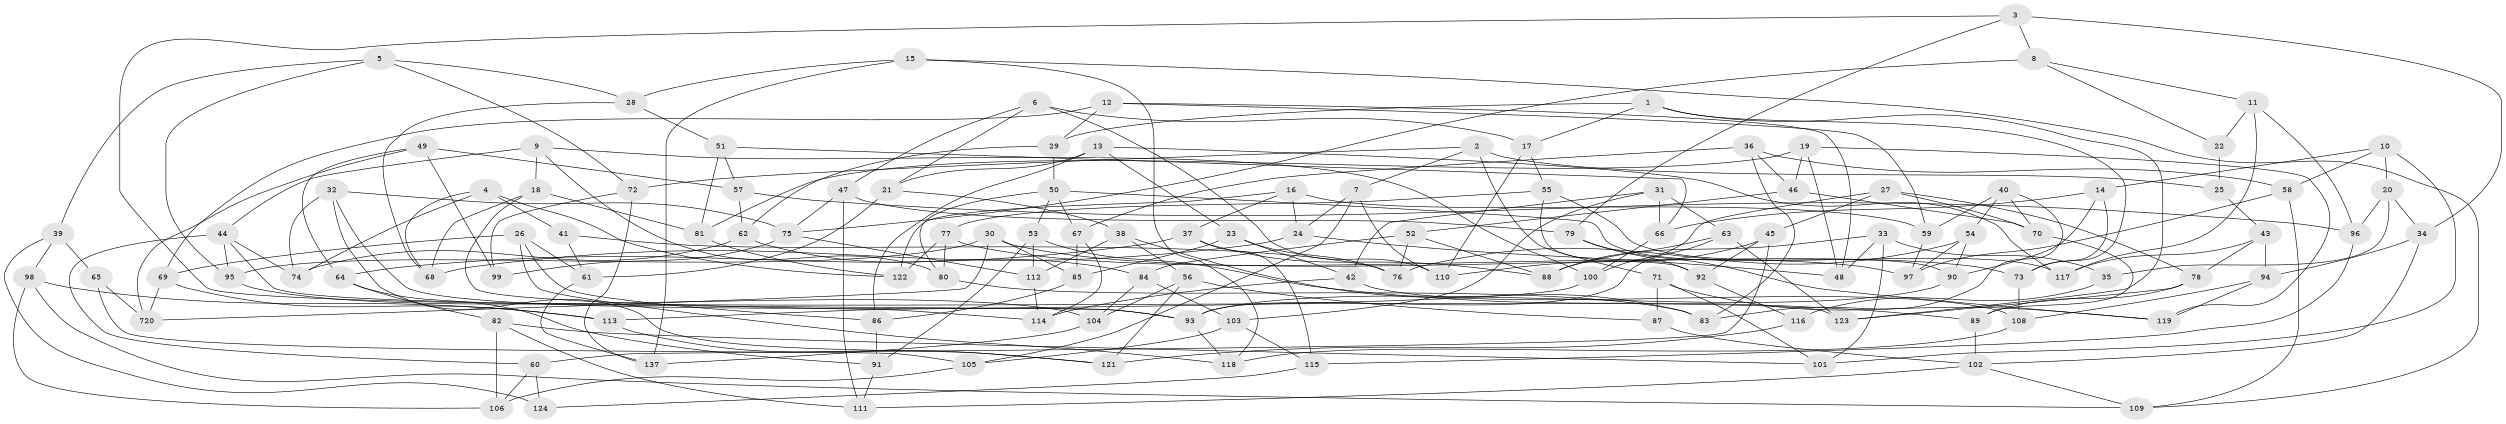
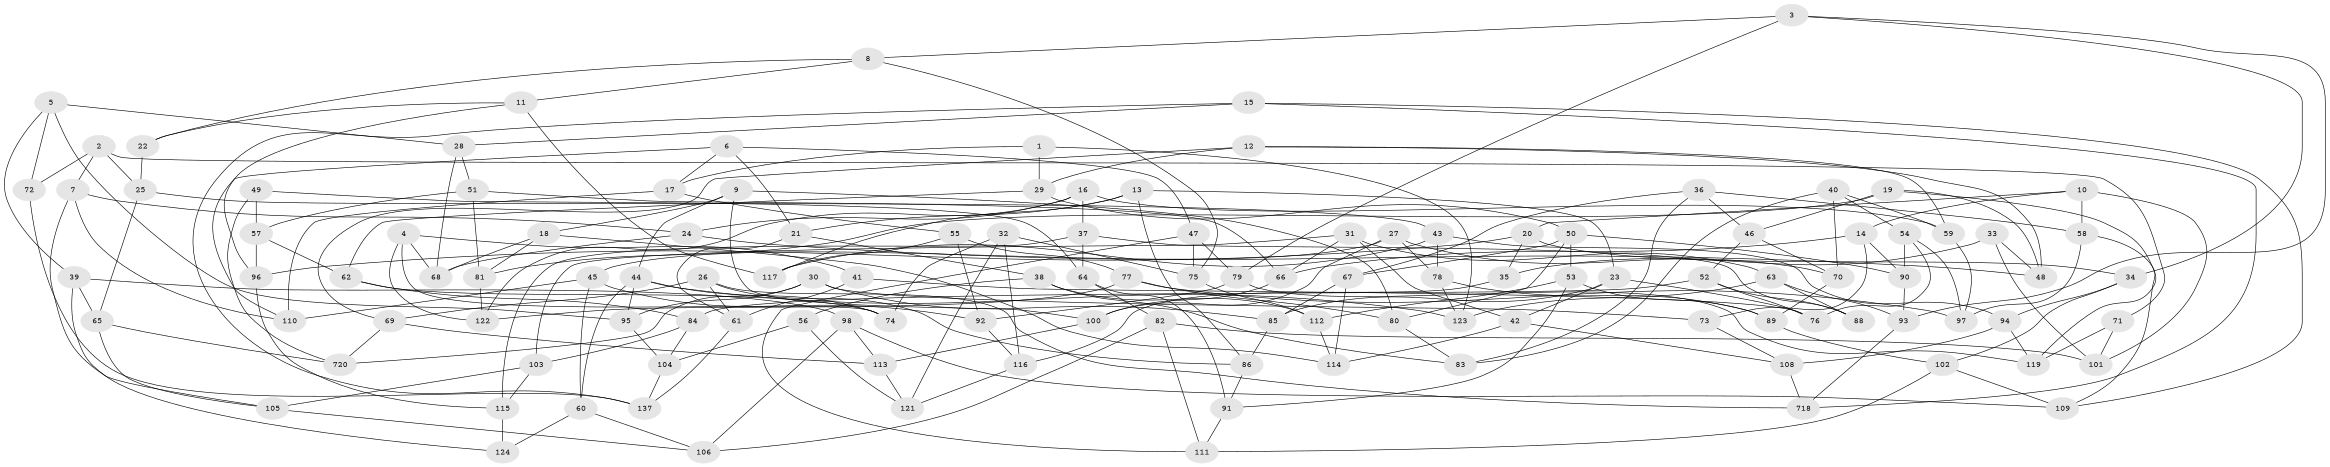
edge "1" -- "73": removed
edge "33" -- "88": removed
edge "25" -- "65": added
node "99": removed
edge "32" -- "93": now "32" -- "116"
node "87": removed
node "118": label "118" -> "718"
